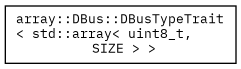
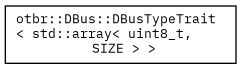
node "array::DBus::DBusTypeTrait < std::array< uint8_t, SIZE > >": label "array::DBus::DBusTypeTrait < std::array< uint8_t, SIZE > >" -> "otbr::DBus::DBusTypeTrait < std::array< uint8_t, SIZE > >"
